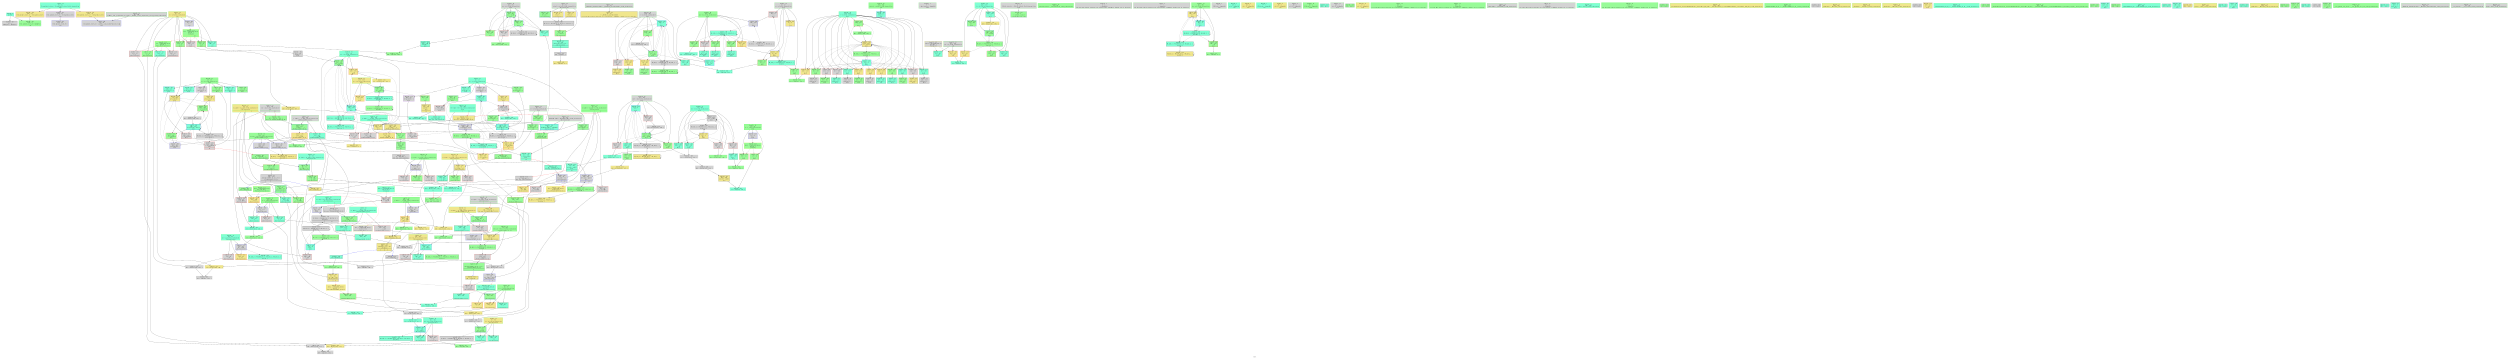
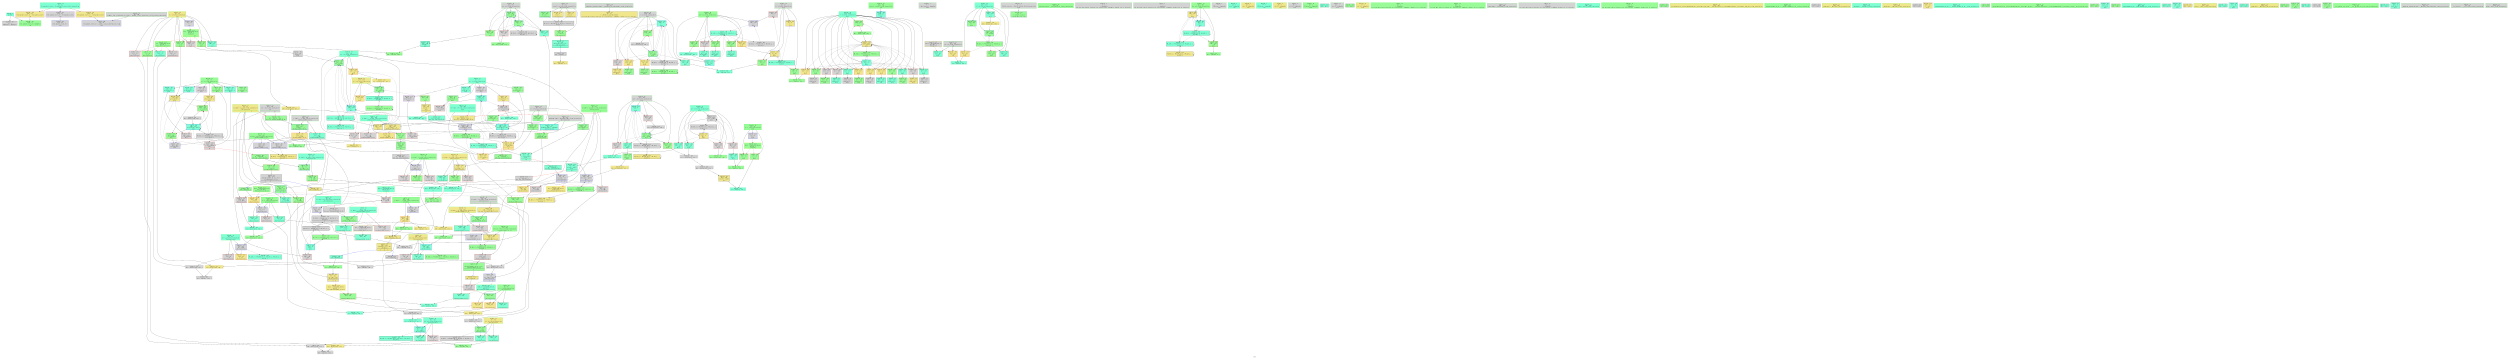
node "NodeID: 46": fillcolor khaki -> aquamarine
